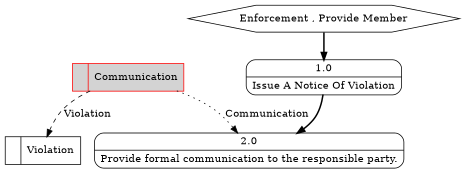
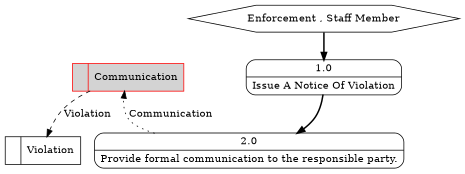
node "Enforcement , Provide Member": label "Enforcement , Provide Member" -> "Enforcement , Staff Member"
edge "Communication" -> "2.0": reversed
